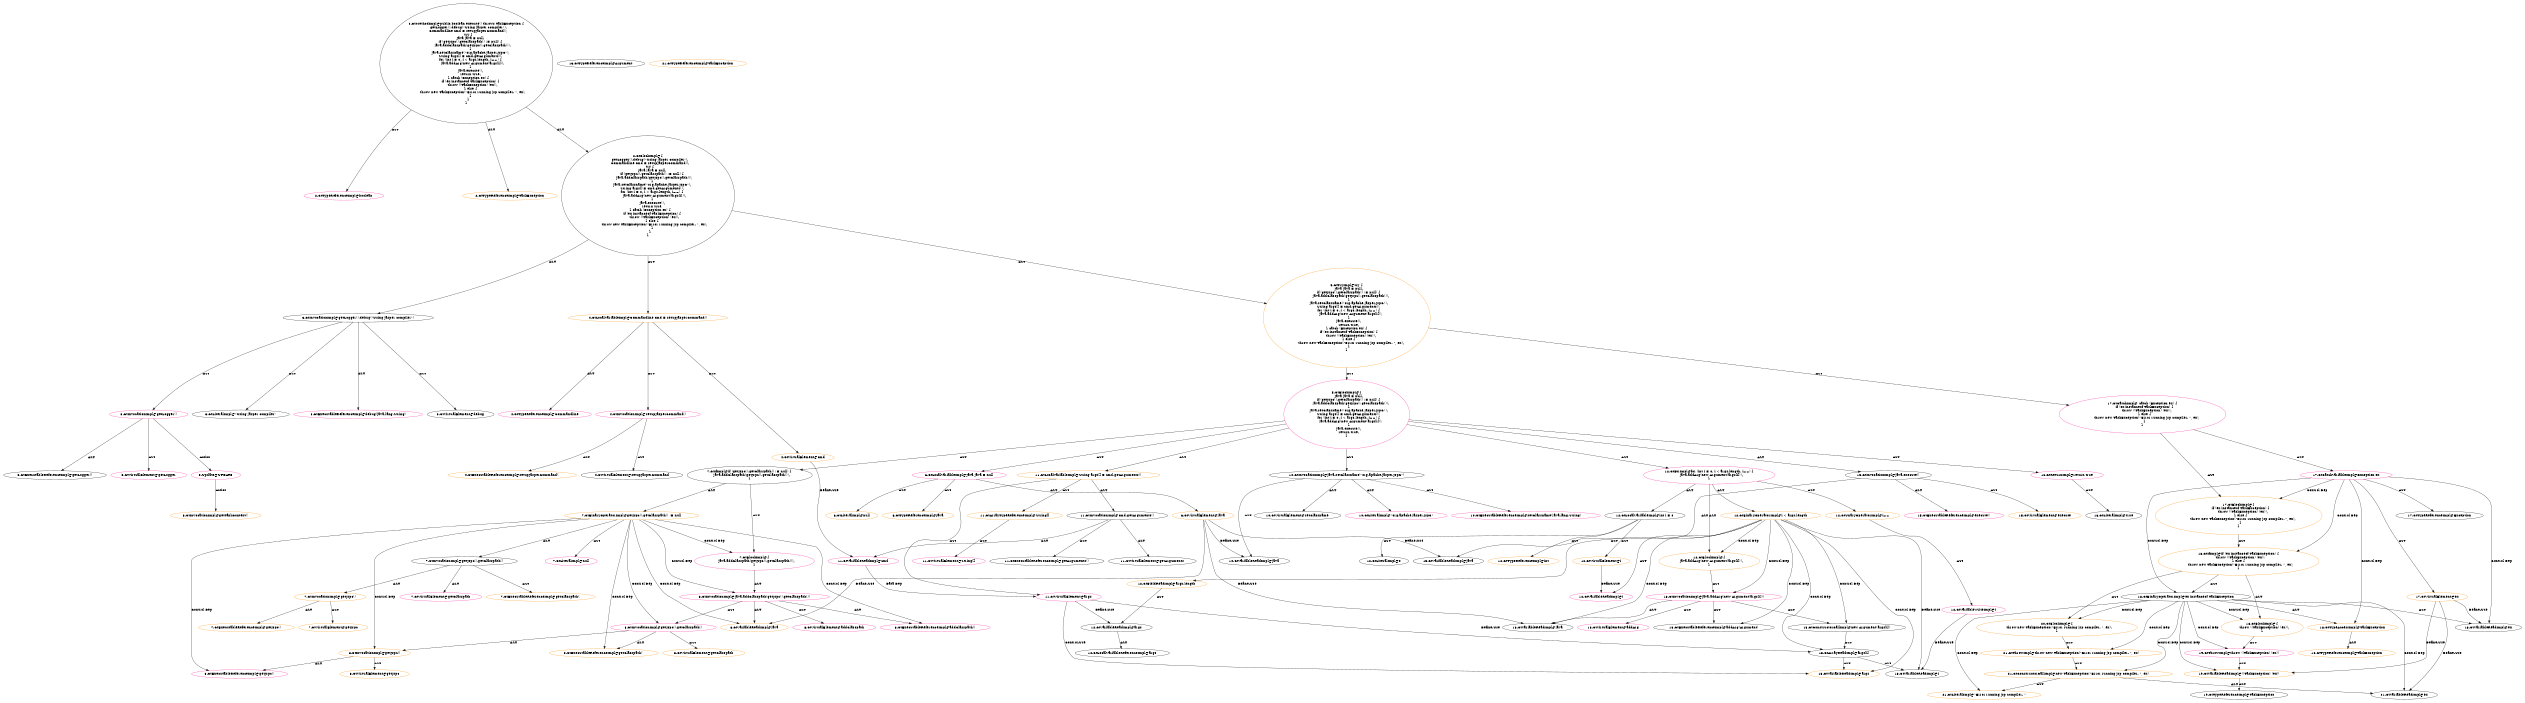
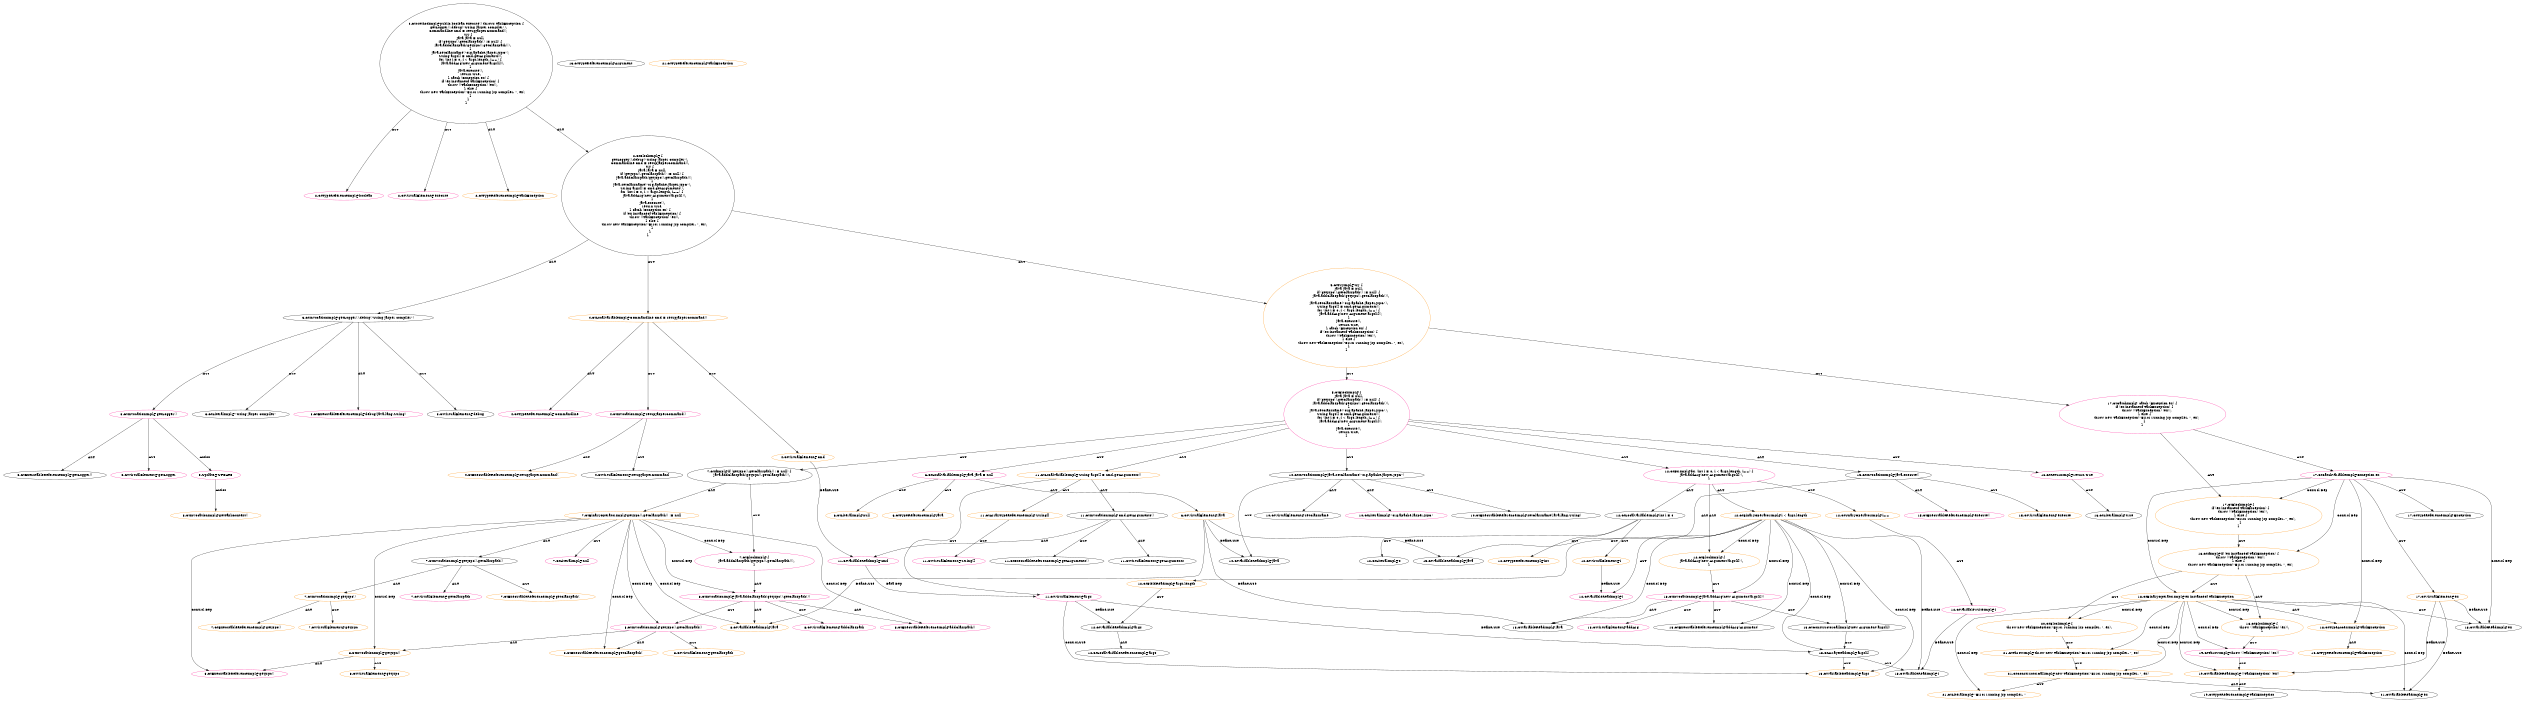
node "2:CtVirtualElement@execute": added
node "10:CtExecutableReferenceImpl@setClassname(java.lang.String)": color deeppink -> black
node "18:CtBinaryOperatorImpl@ex instanceof TaskException": color black -> darkorange
